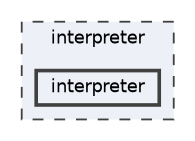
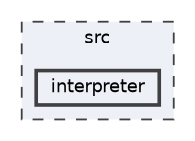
cluster "interpreter": label "interpreter" -> "src"
